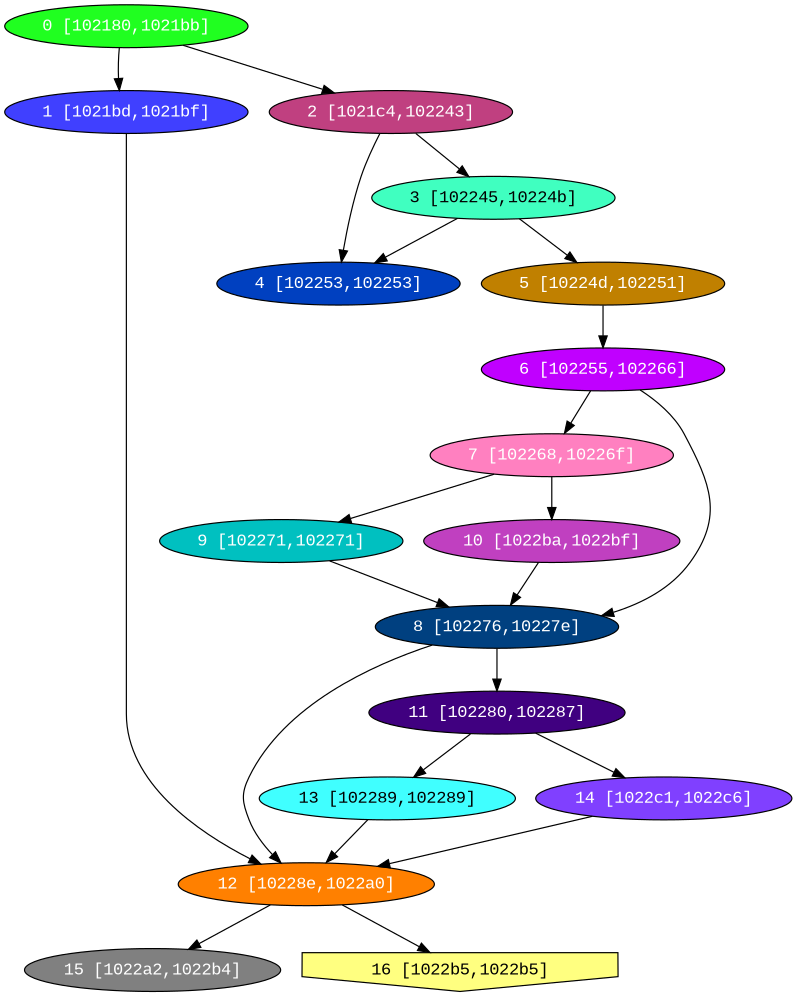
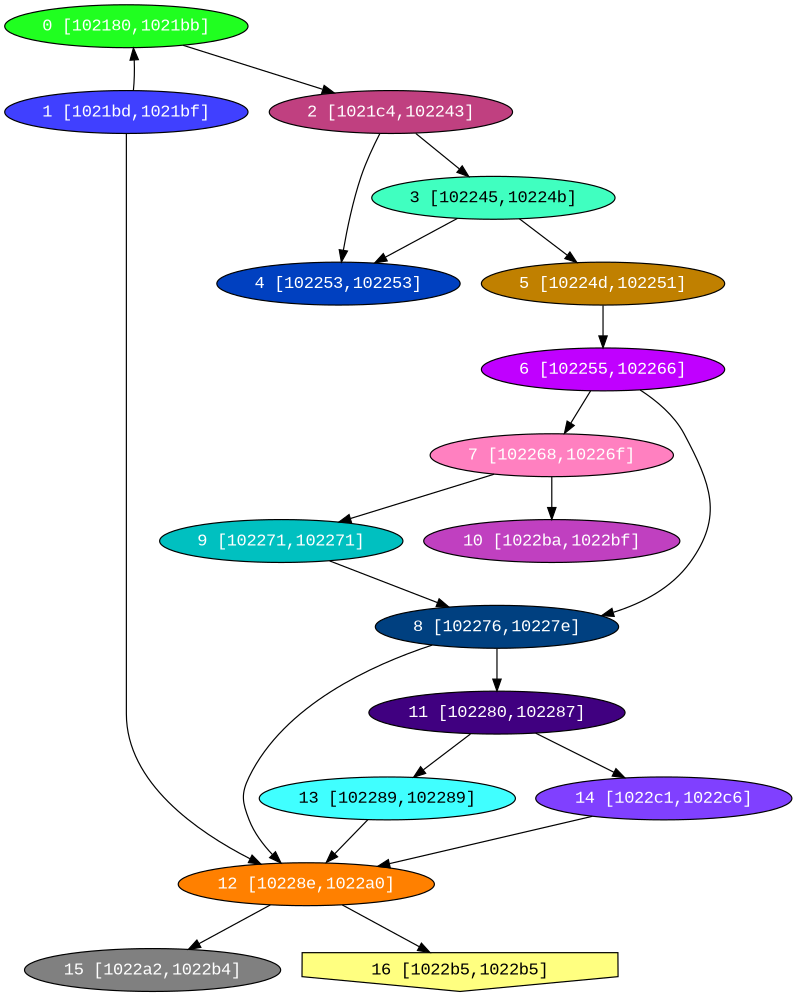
edge "0 [102180,1021bb]" -> "1 [1021bd,1021bf]": reversed
edge "10 [1022ba,1022bf]" -> "8 [102276,10227e]": removed
